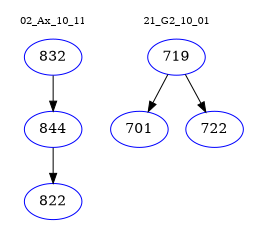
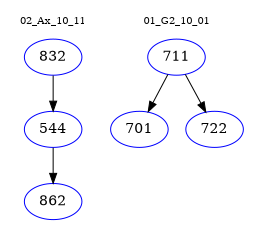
cluster "21_G2_10_01": label "21_G2_10_01" -> "01_G2_10_01"
node "719": label "719" -> "711"
node "844": label "844" -> "544"
node "822": label "822" -> "862"
